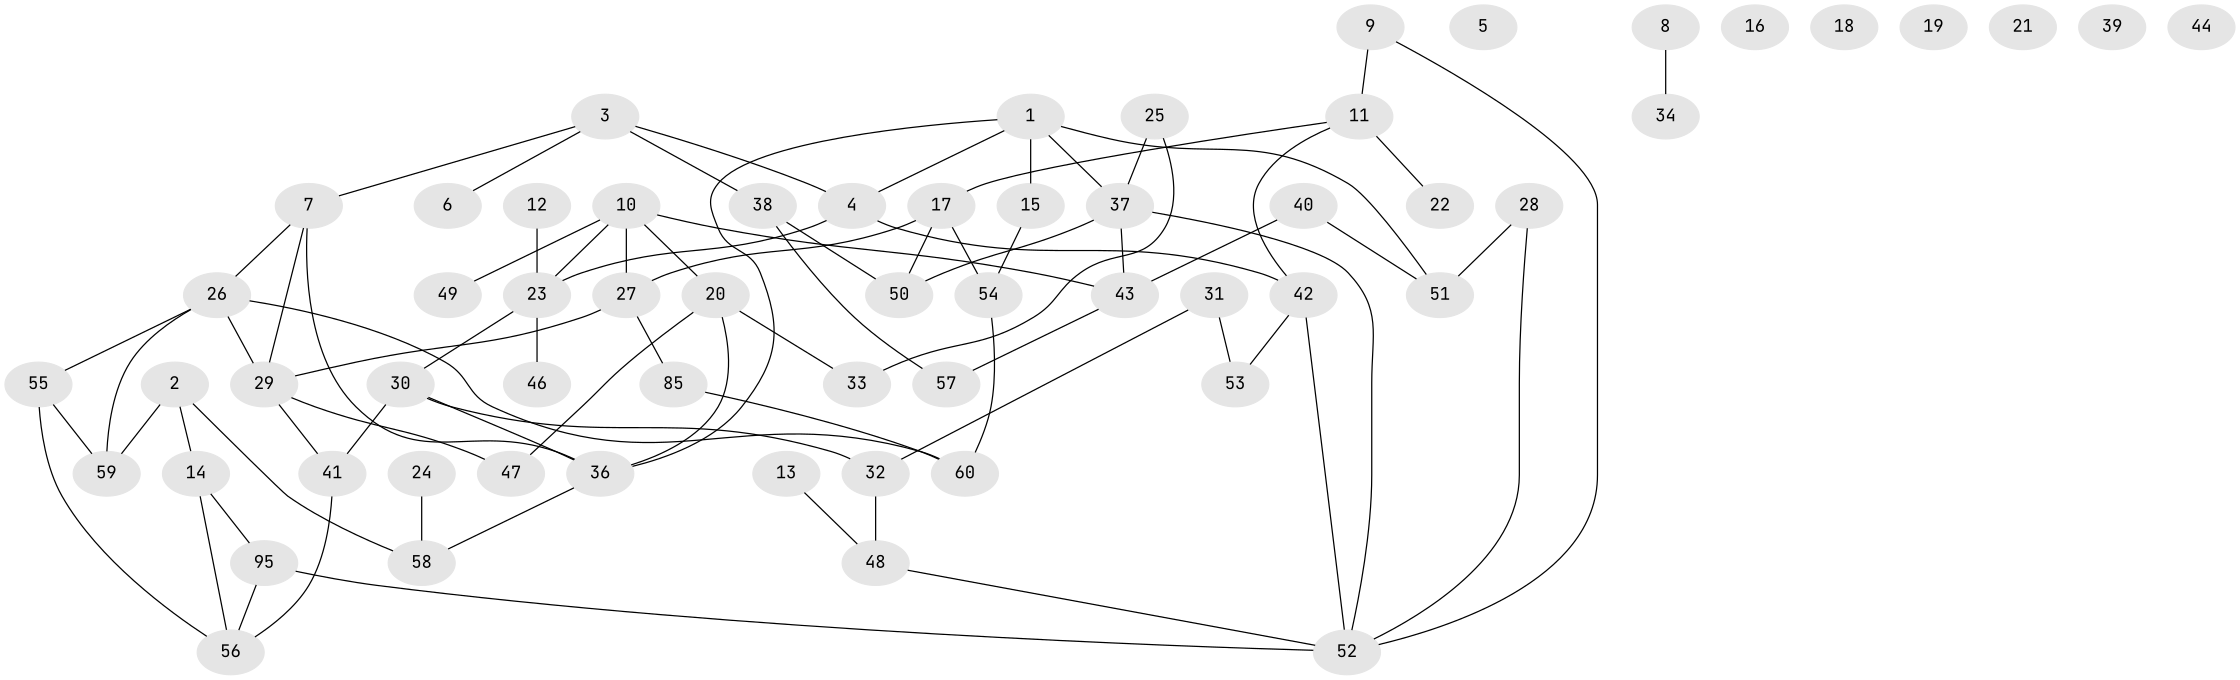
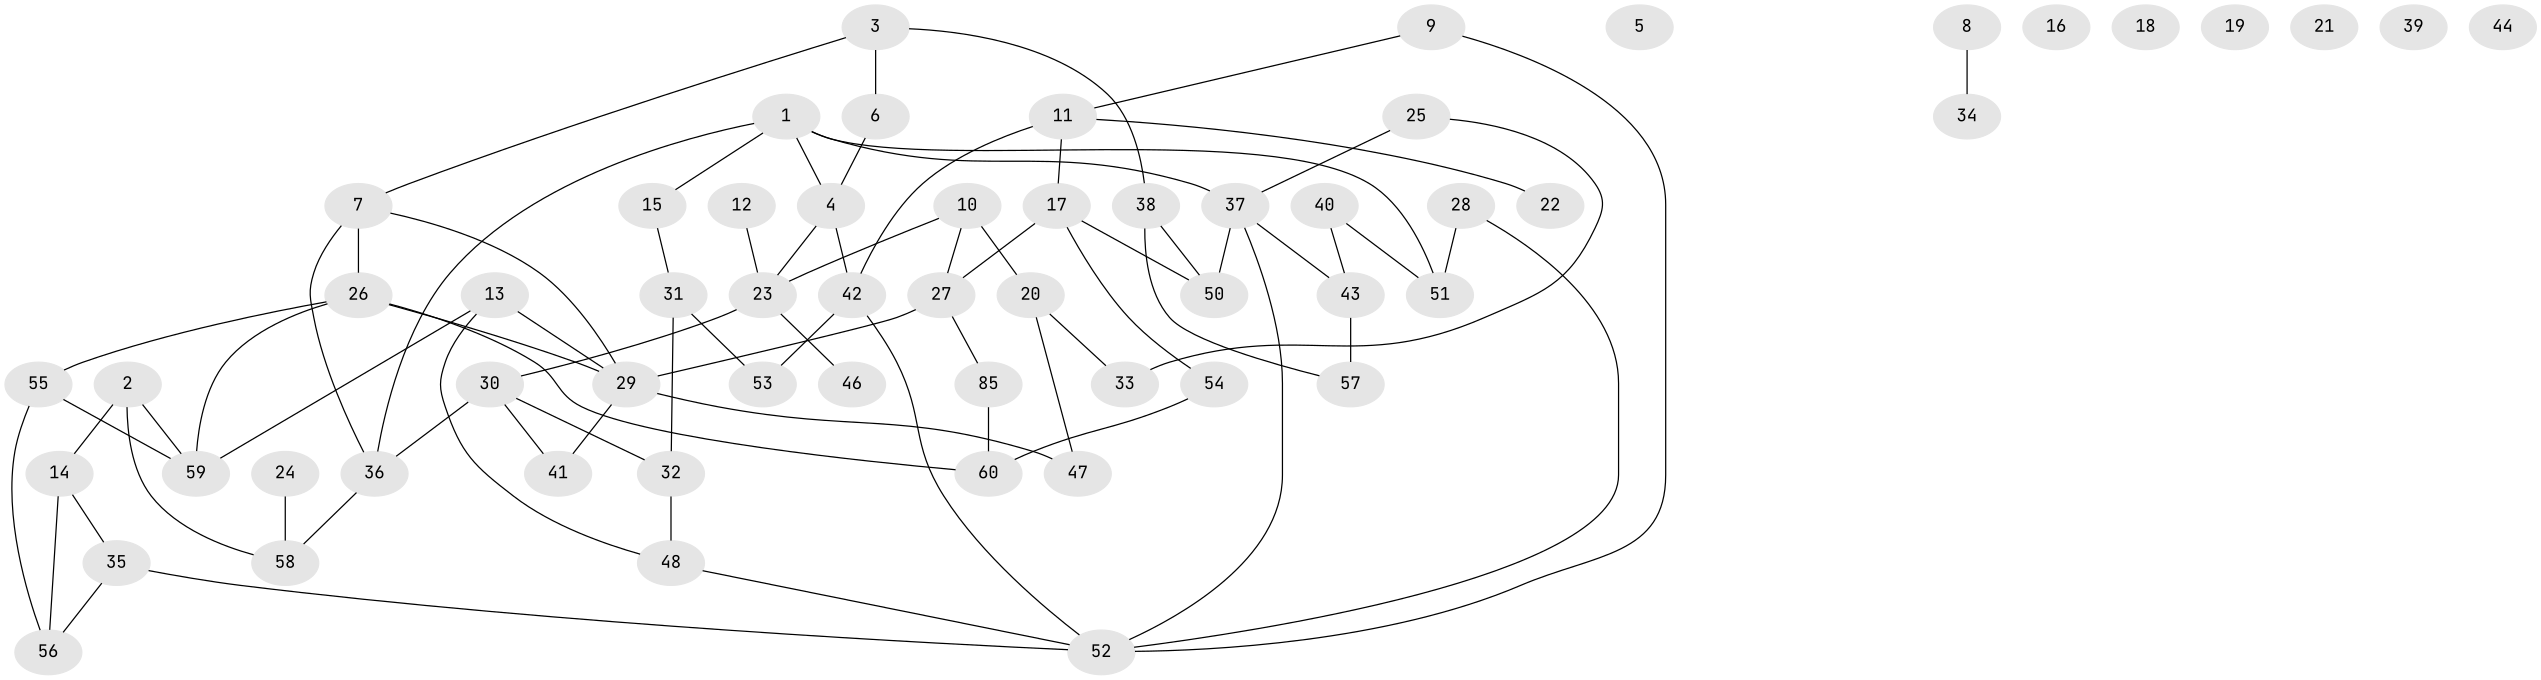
edge "3" -- "4": now "6" -- "4"
edge "15" -- "54": now "15" -- "31"
edge "10" -- "43": removed
node "49": removed
edge "13" -- "29": added
edge "13" -- "59": added
edge "20" -- "36": removed
node "95": label "95" -> "35"
edge "41" -- "56": removed
